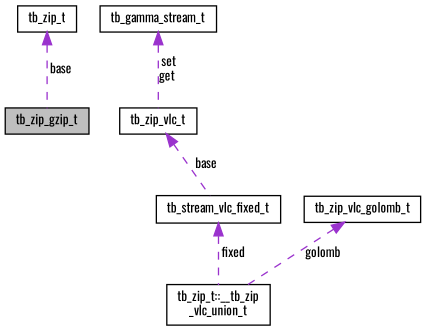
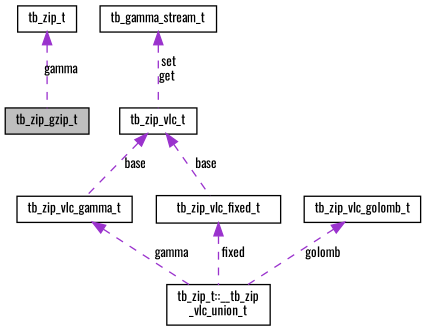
edge "tb_zip_gzip_t" -> "tb_zip_t": label " base" -> " gamma"
node "tb_zip_vlc_gamma_t": added
node "tb_stream_vlc_fixed_t": label "tb_stream_vlc_fixed_t" -> "tb_zip_vlc_fixed_t"
